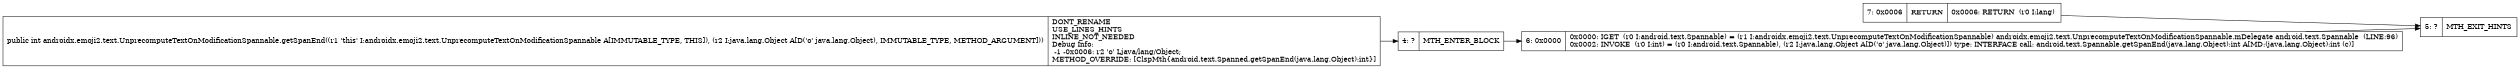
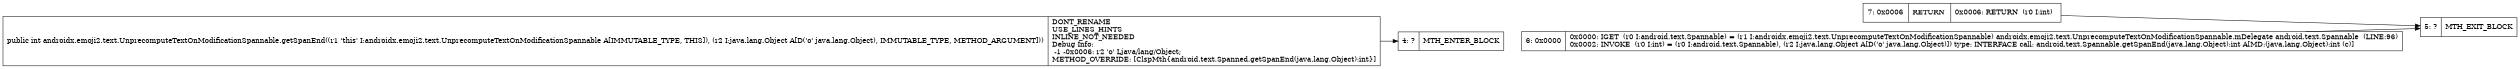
node "7: 0x0006": text "0x0006: RETURN  (r0 I:lang)" -> "0x0006: RETURN  (r0 I:int)"
node "5: ?": text "MTH_EXIT_HINTS" -> "MTH_EXIT_BLOCK"
edge "4: ?" -> "6: 0x0000": removed
